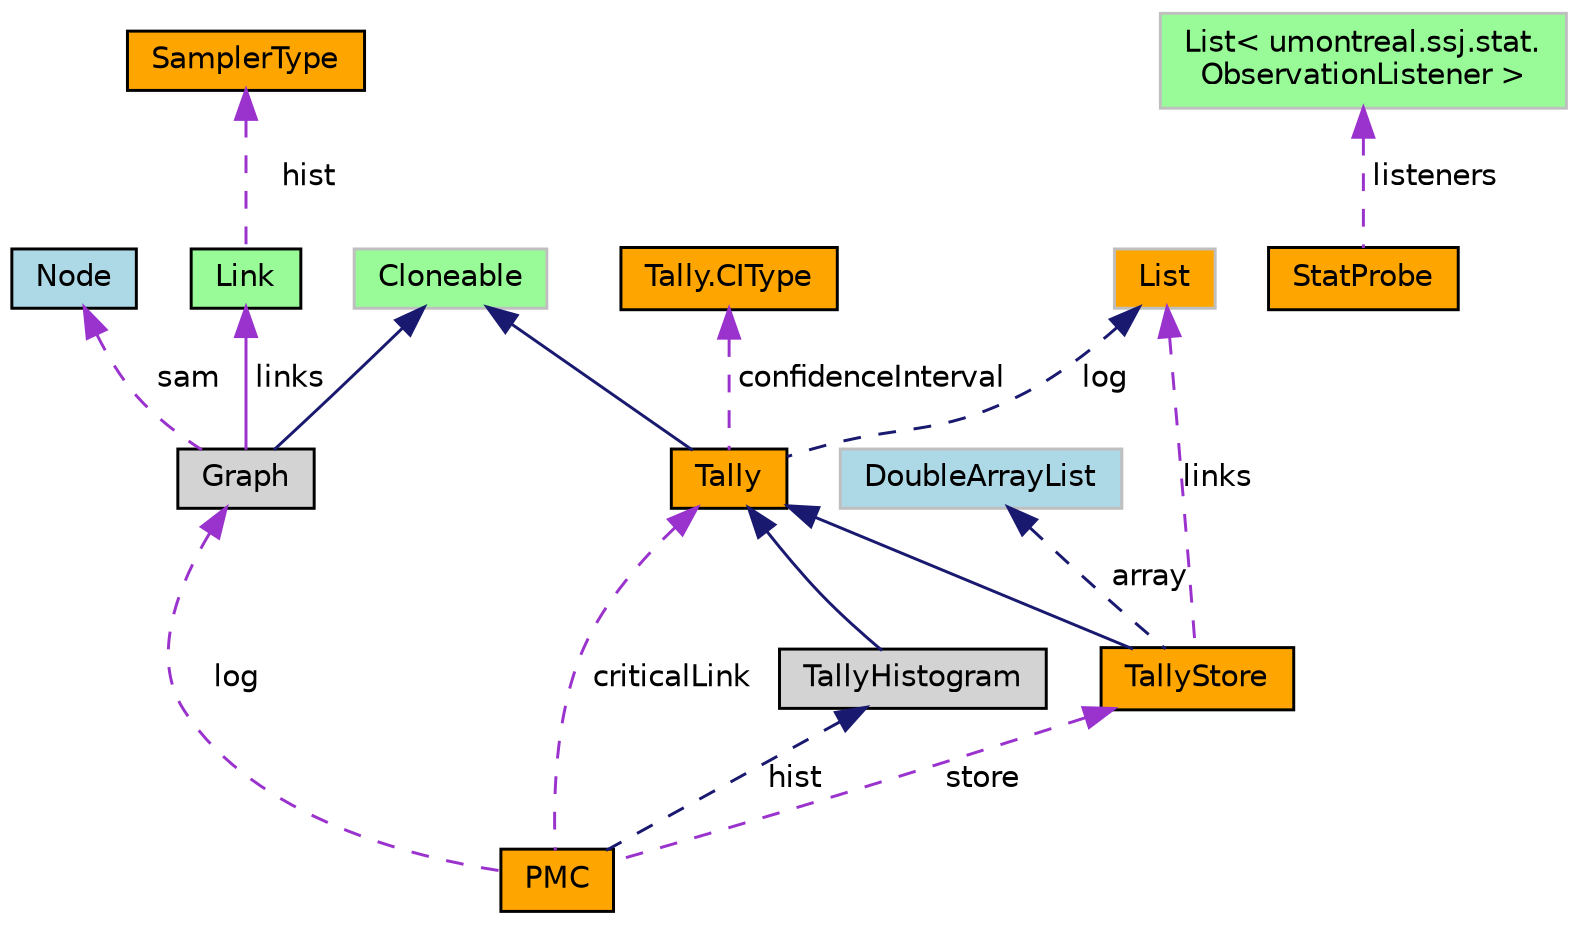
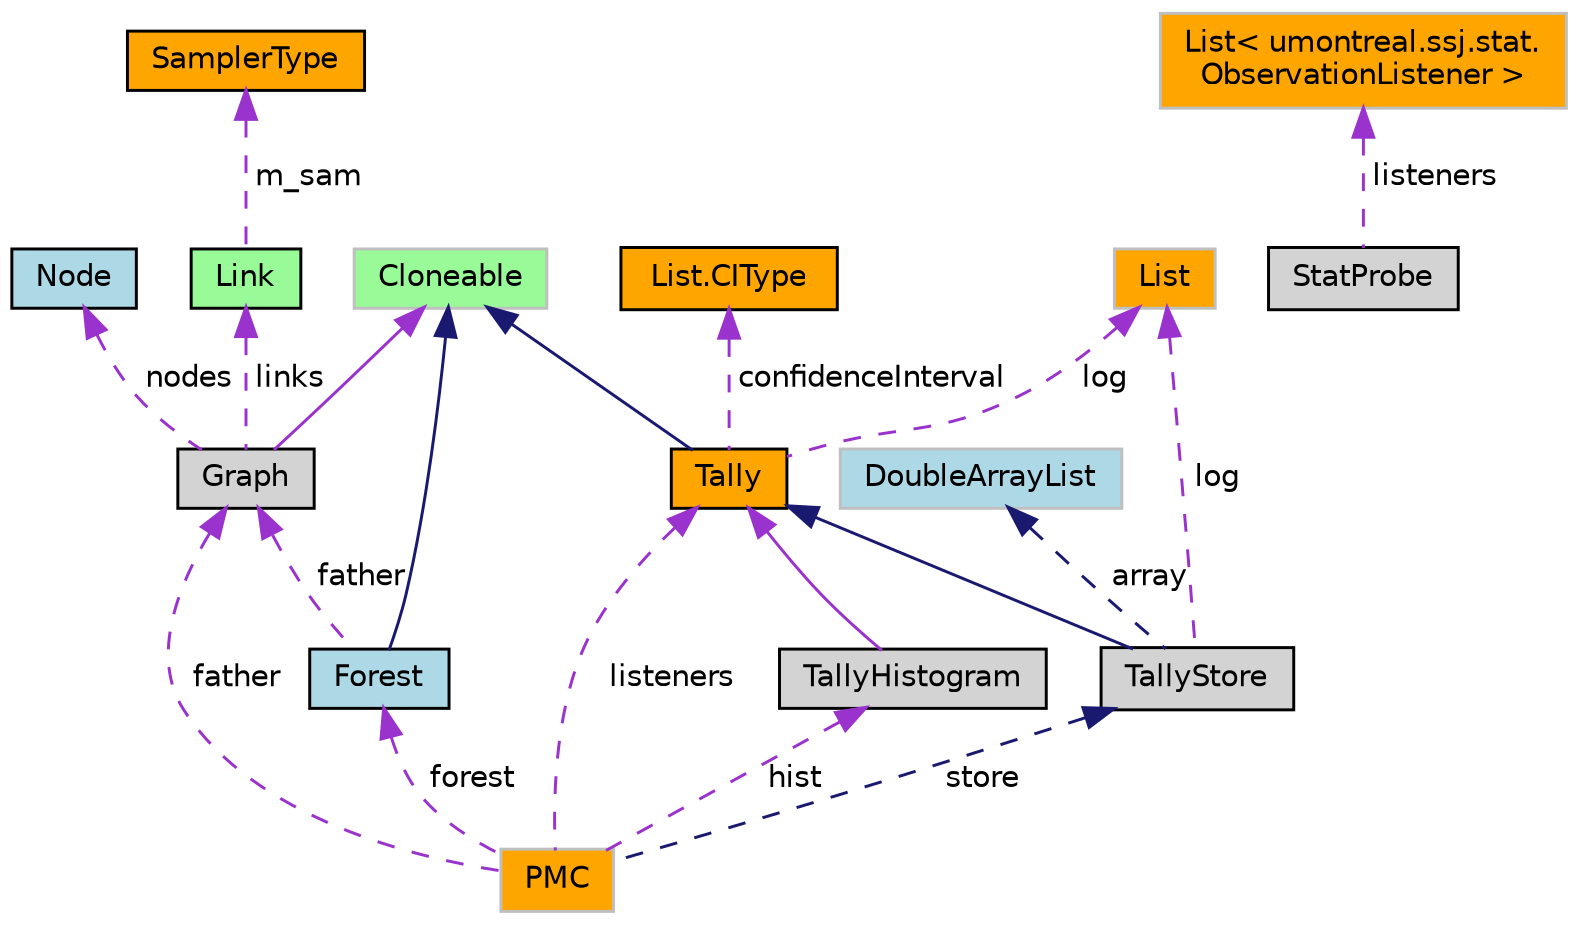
node "List< umontreal.ssj.stat. ObservationListener >": fillcolor palegreen -> orange
edge "Link" -> "SamplerType": label " hist" -> " m_sam"
node "Tally.CIType": label "Tally.CIType" -> "List.CIType"
node "StatProbe": fillcolor orange -> lightgrey
edge "Graph" -> "Node": label " sam" -> " nodes"
edge "Graph" -> "Cloneable": color midnightblue -> darkorchid3
edge "Graph" -> "Link": style solid -> dashed
edge "Tally" -> "List": color midnightblue -> darkorchid3
edge "TallyStore" -> "List": label " links" -> " log"
edge "TallyHistogram" -> "Tally": color midnightblue -> darkorchid3
edge "PMC" -> "Graph": label " log" -> " father"
node "Forest": added
edge "PMC" -> "Tally": label " criticalLink" -> " listeners"
node "TallyStore": fillcolor orange -> lightgrey
edge "PMC" -> "TallyHistogram": color midnightblue -> darkorchid3
edge "PMC" -> "TallyStore": color darkorchid3 -> midnightblue
node "PMC": color black -> grey75
